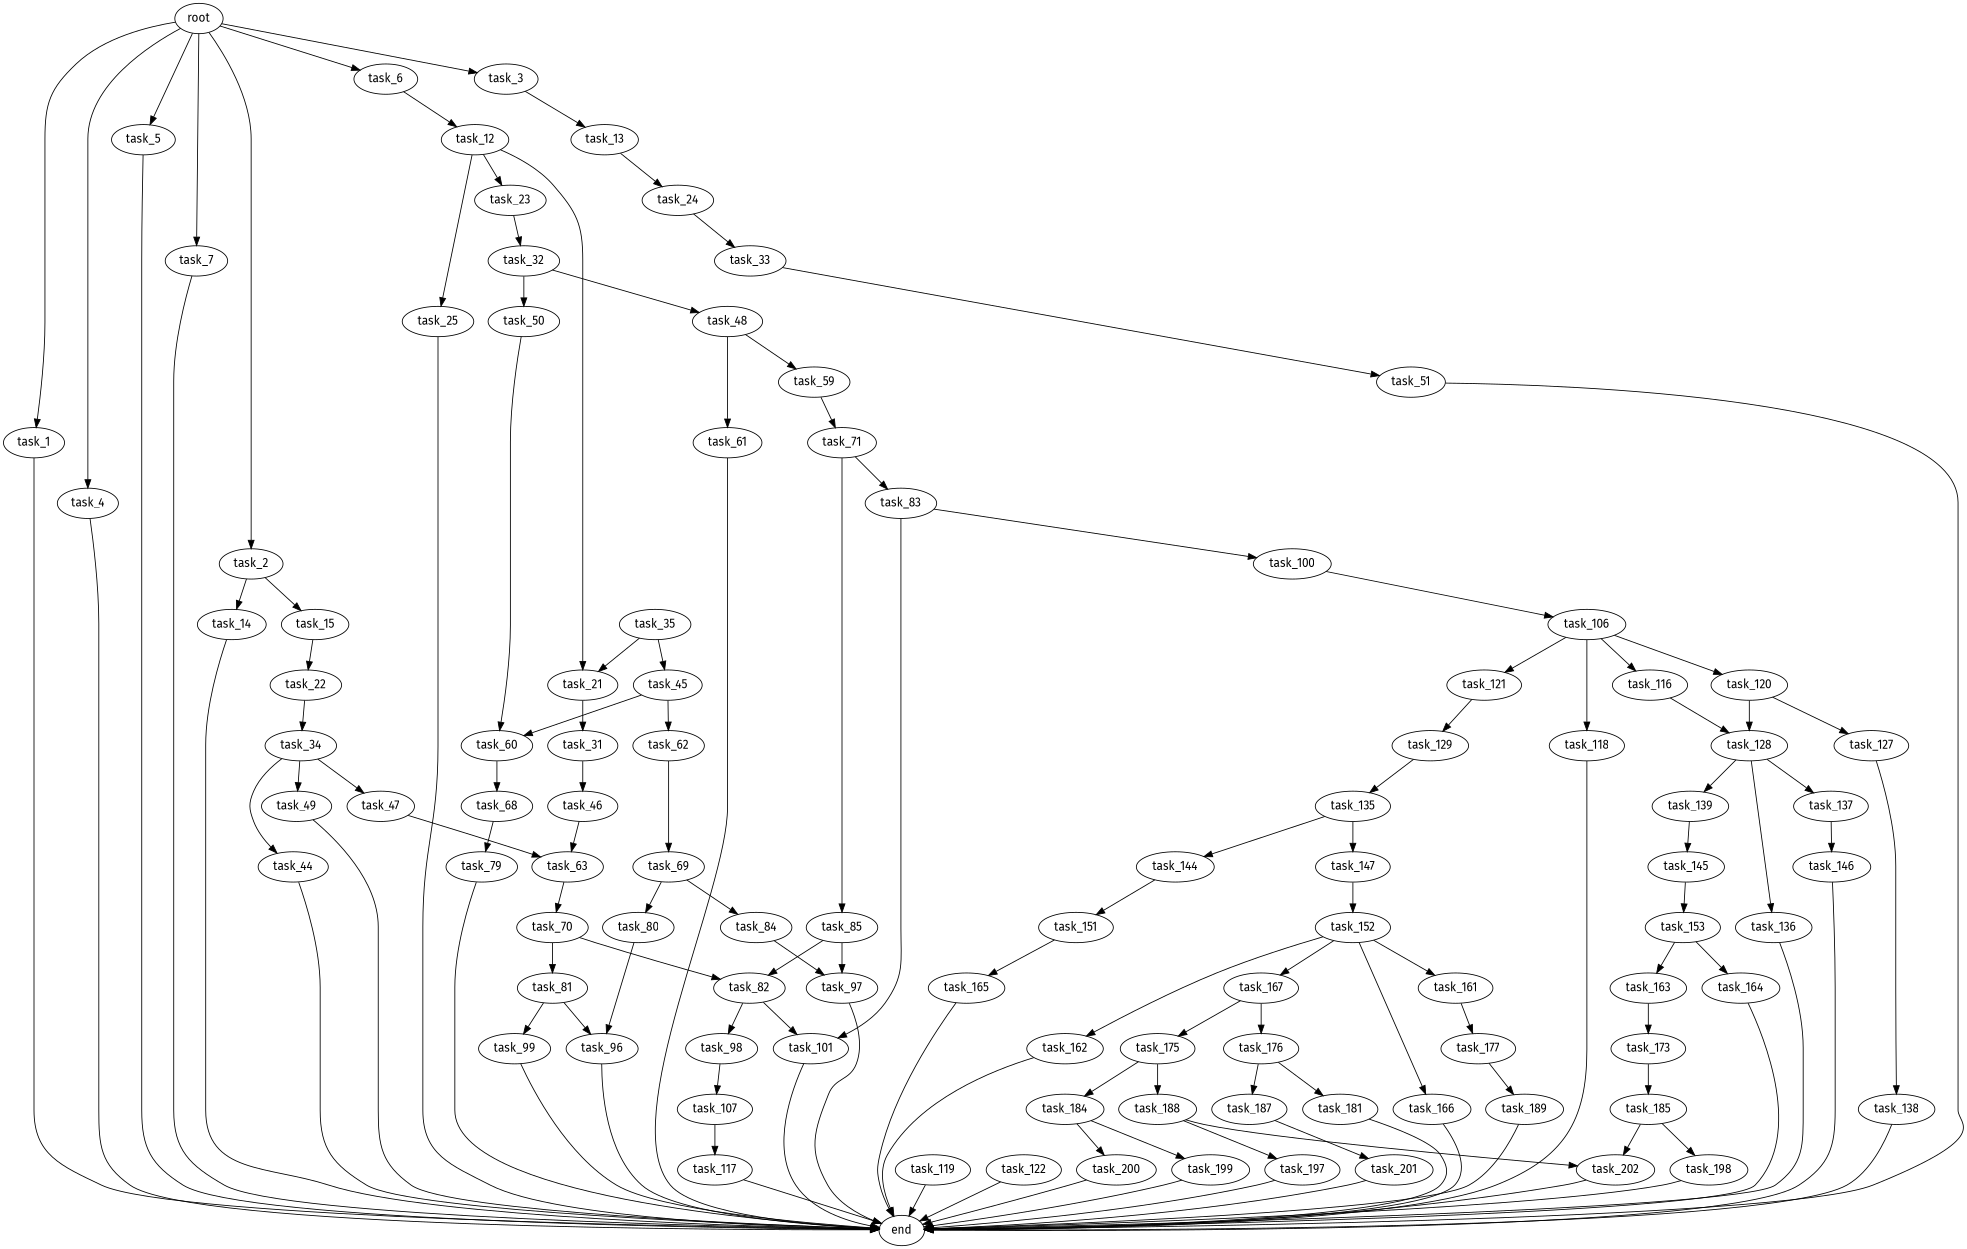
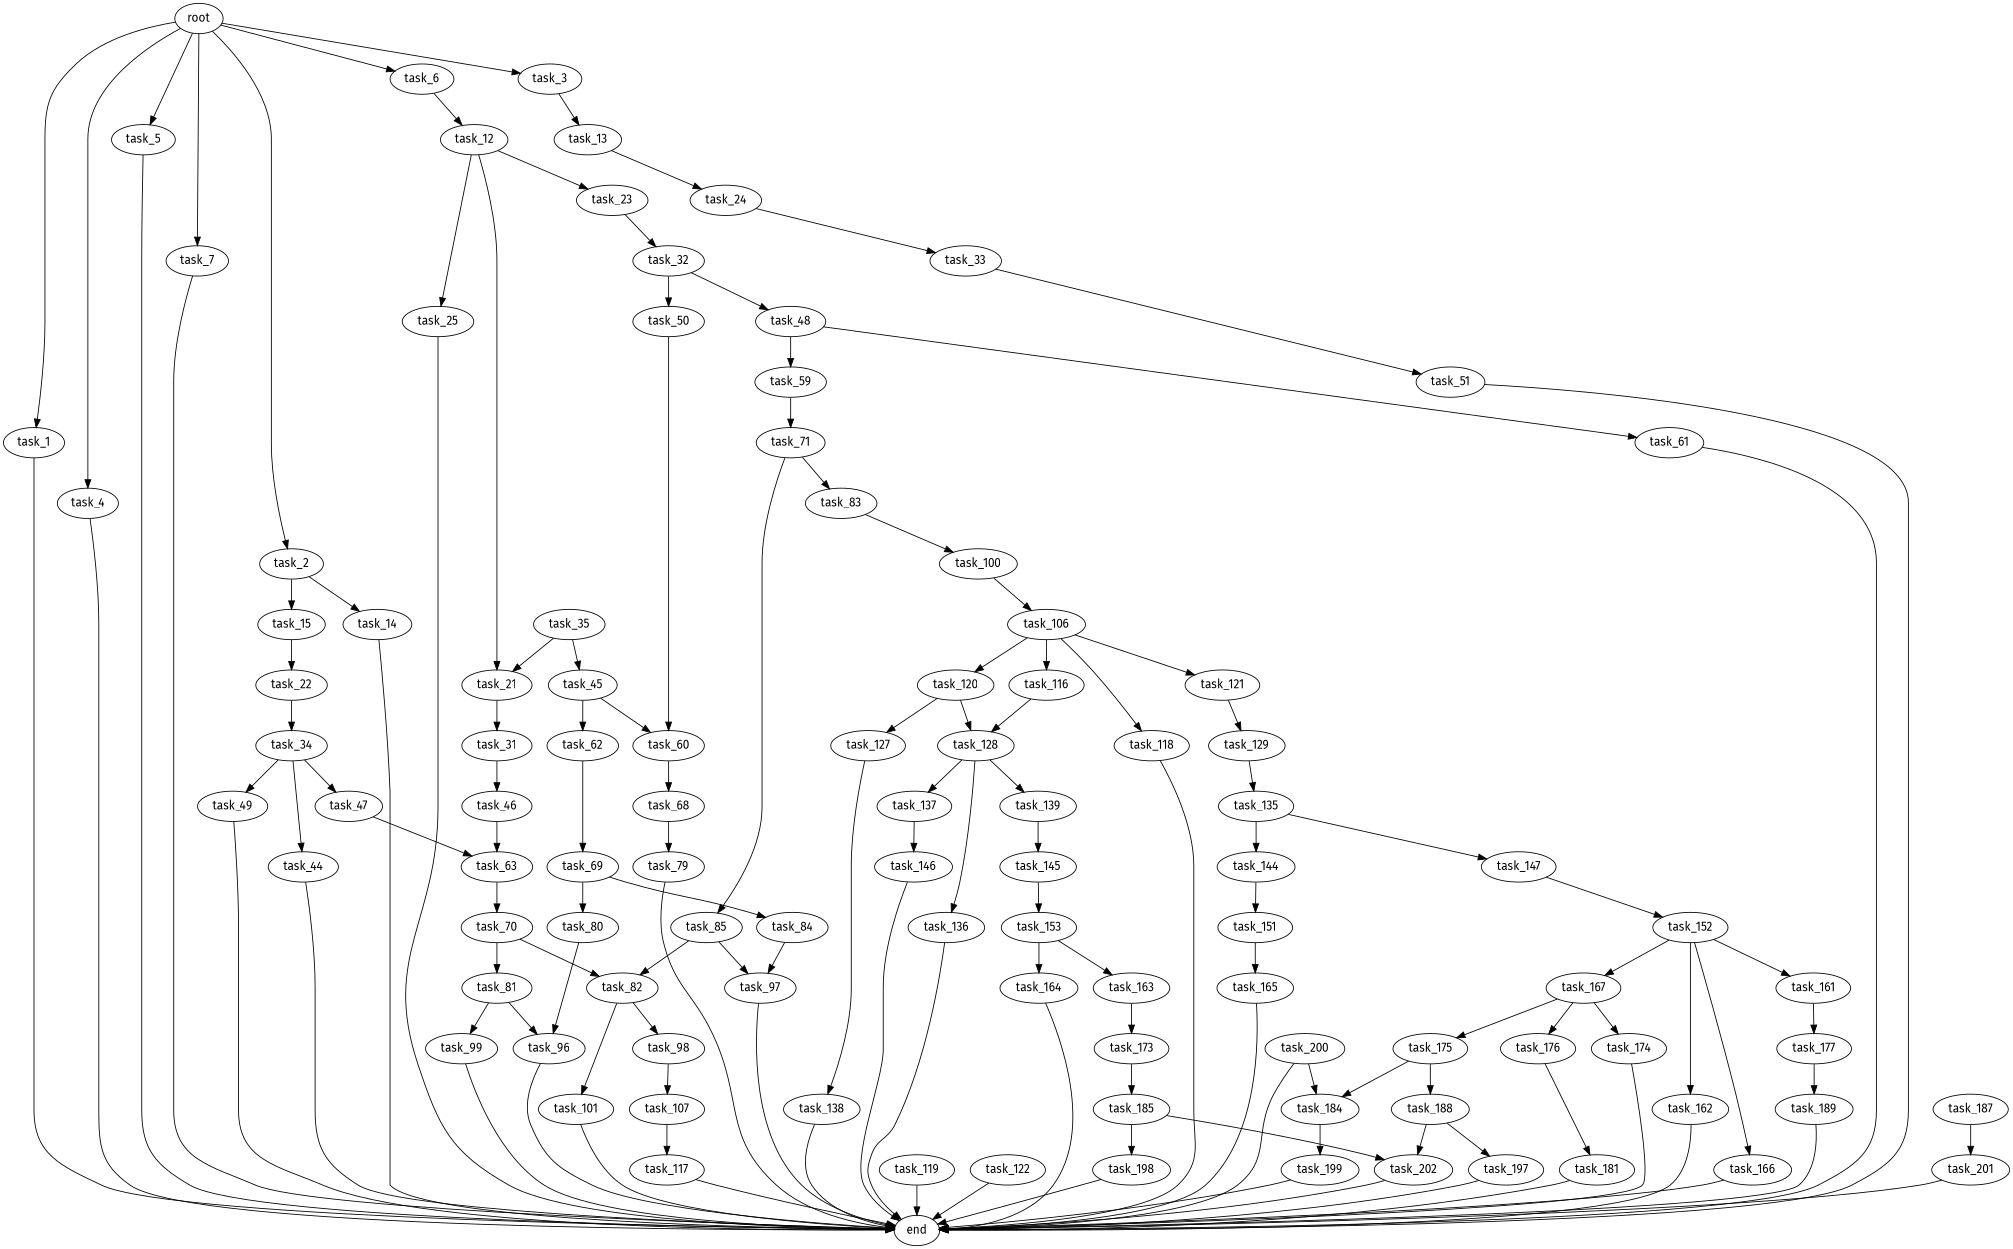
edge "task_83" -> "task_101": removed
node "task_174": added
edge "task_176" -> "task_187": removed
edge "task_184" -> "task_200": reversed
